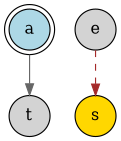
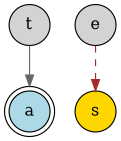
edge "a" -> "t": reversed
